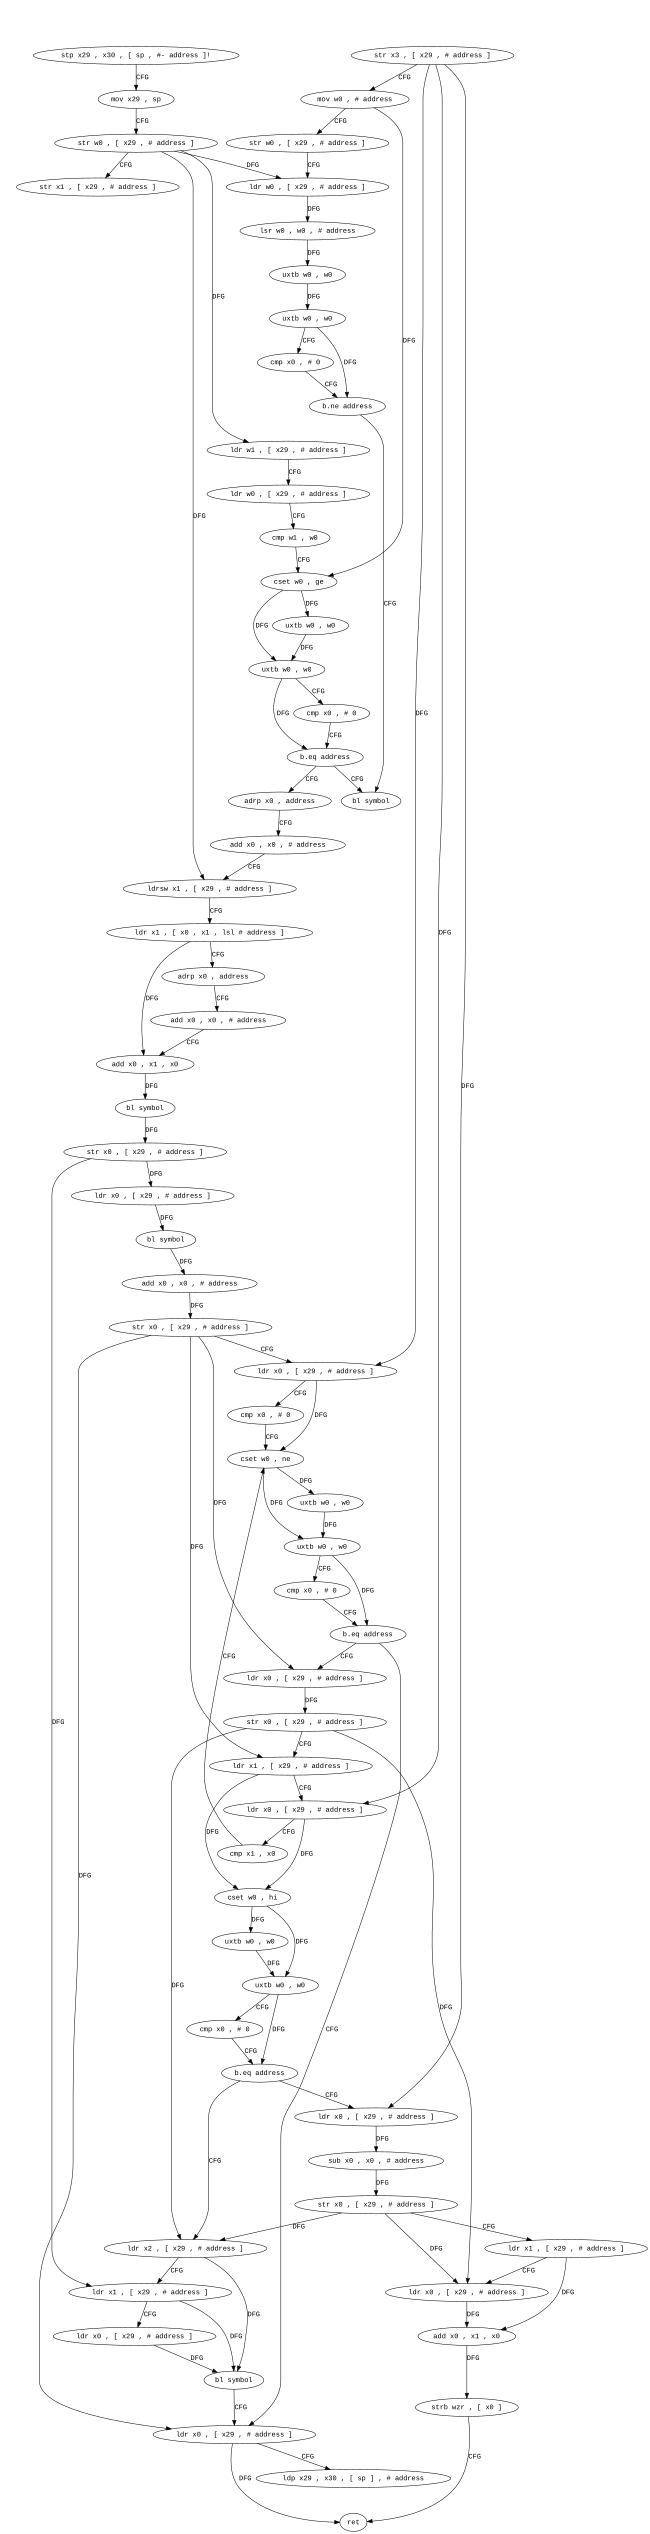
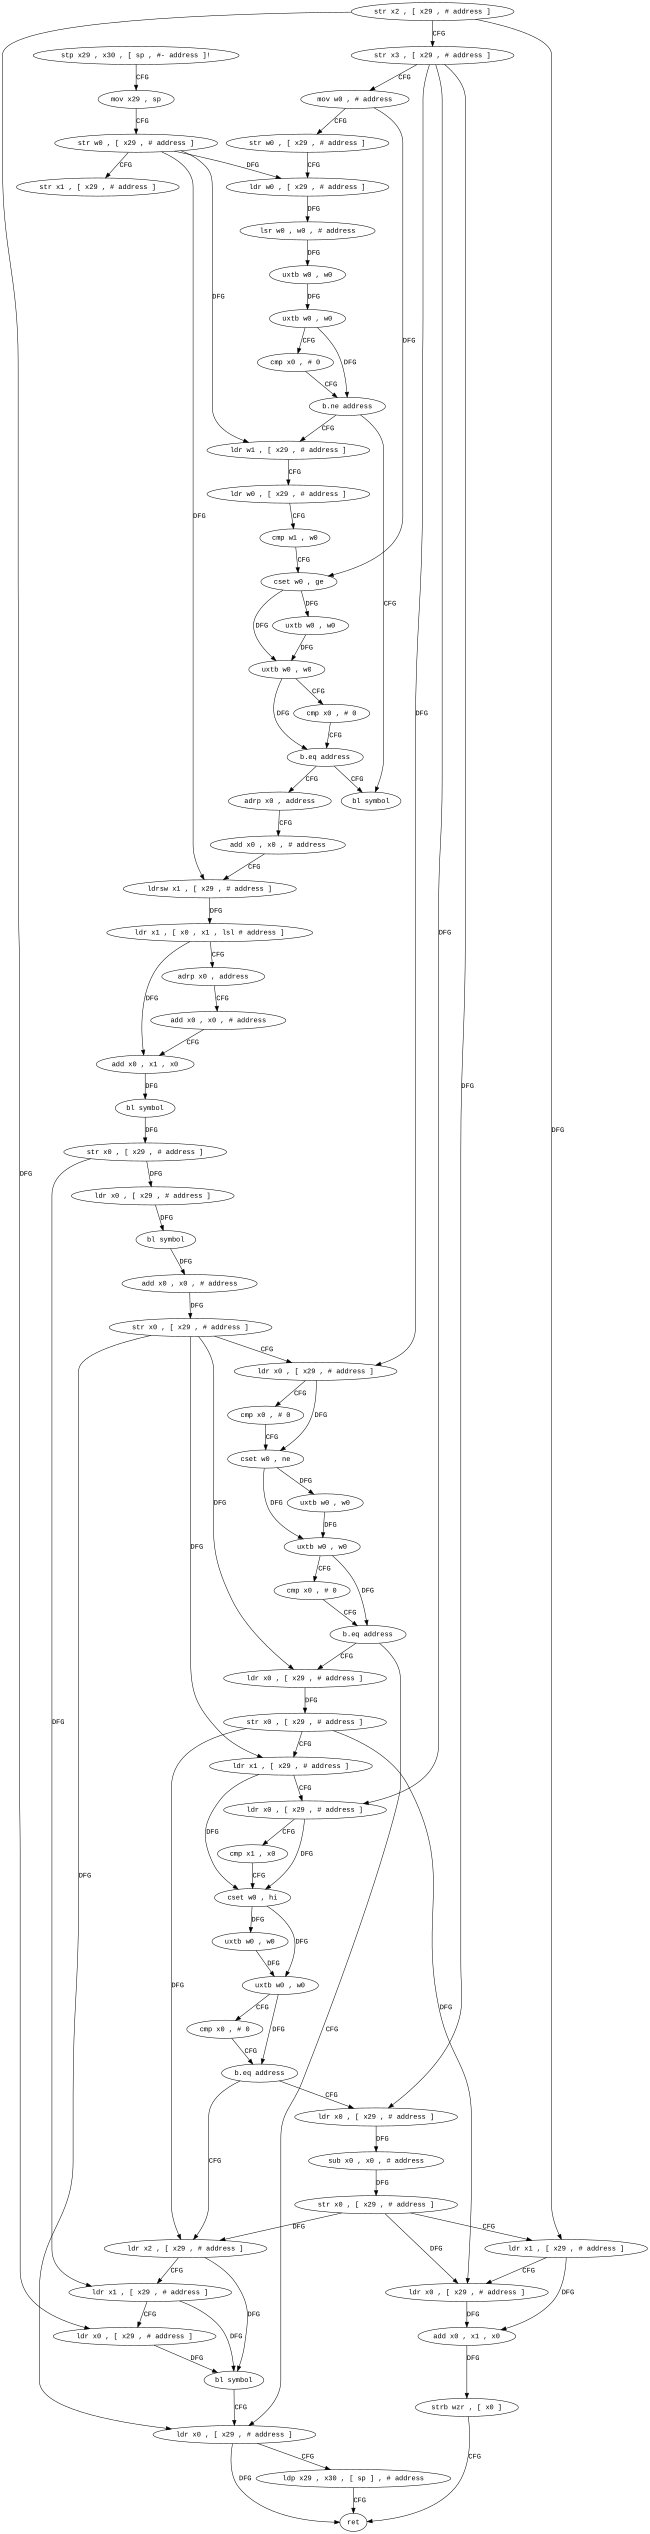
node "str x2 , [ x29 , # address ]": added
edge "b.ne address" -> "ldr w1 , [ x29 , # address ]": added, label "CFG"
edge "ldrsw x1 , [ x29 , # address ]" -> "ldr x1 , [ x0 , x1 , lsl # address ]": label "CFG" -> "DFG"
edge "cmp x1 , x0" -> "cset w0 , ne": now "cmp x1 , x0" -> "cset w0 , hi"
edge "ldp x29 , x30 , [ sp ] , # address" -> "ret": added, label "CFG"
